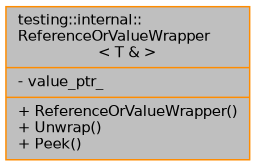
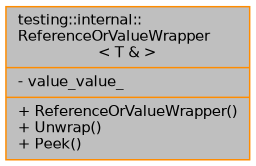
node "testing::internal::": text "- value_ptr_" -> "- value_value_"
